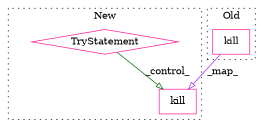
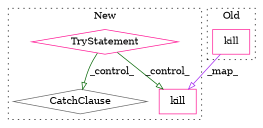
node "CatchClause": added
